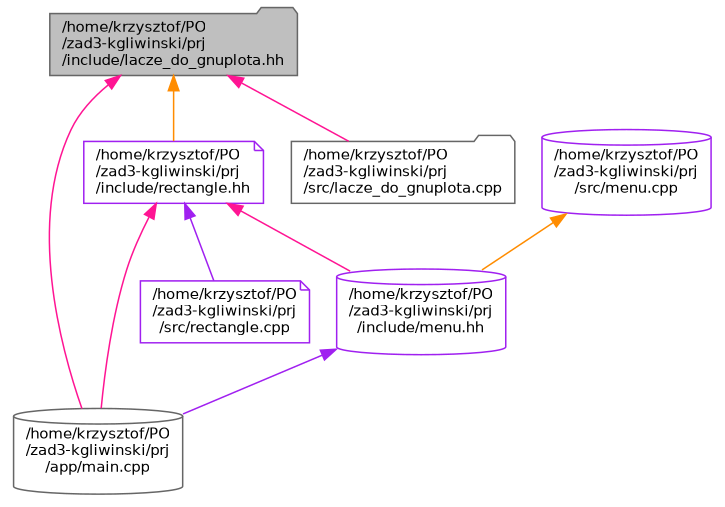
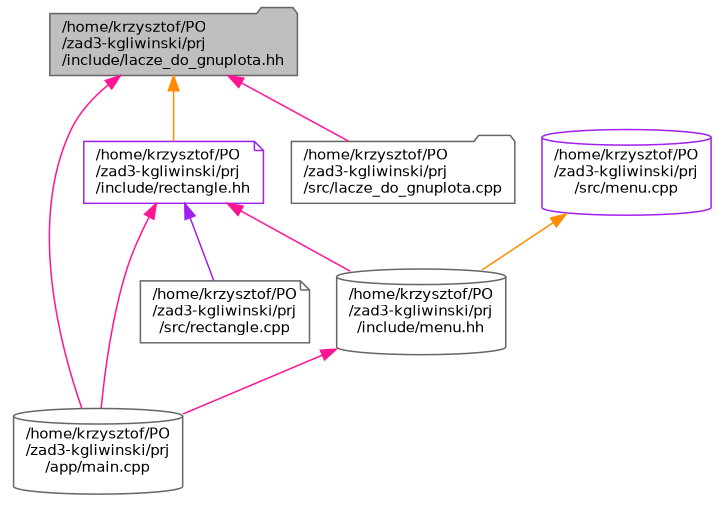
node "/home/krzysztof/PO /zad3-kgliwinski/prj /src/rectangle.cpp": color purple -> gray40
node "/home/krzysztof/PO /zad3-kgliwinski/prj /include/menu.hh": color purple -> gray40
edge "/home/krzysztof/PO /zad3-kgliwinski/prj /app/main.cpp" -> "/home/krzysztof/PO /zad3-kgliwinski/prj /include/menu.hh": color purple -> deeppink
